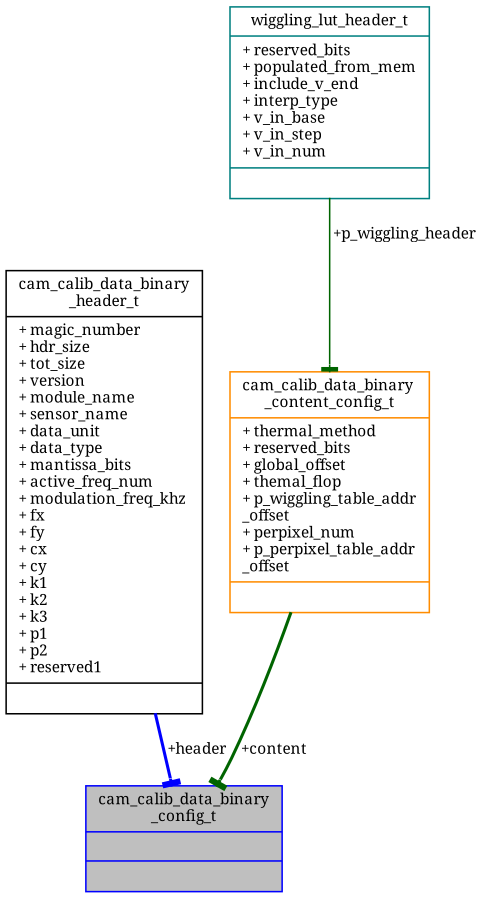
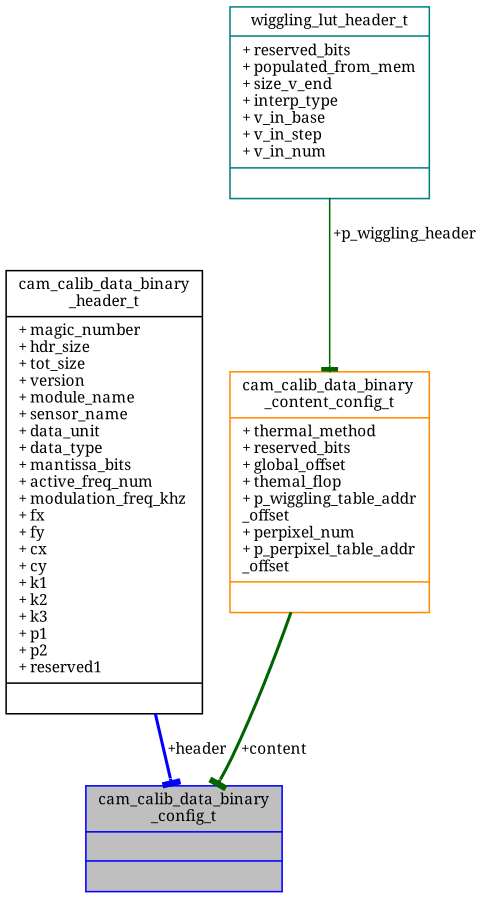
node "wiggling_lut_header_t": text "+ include_v_end" -> "+ size_v_end"
